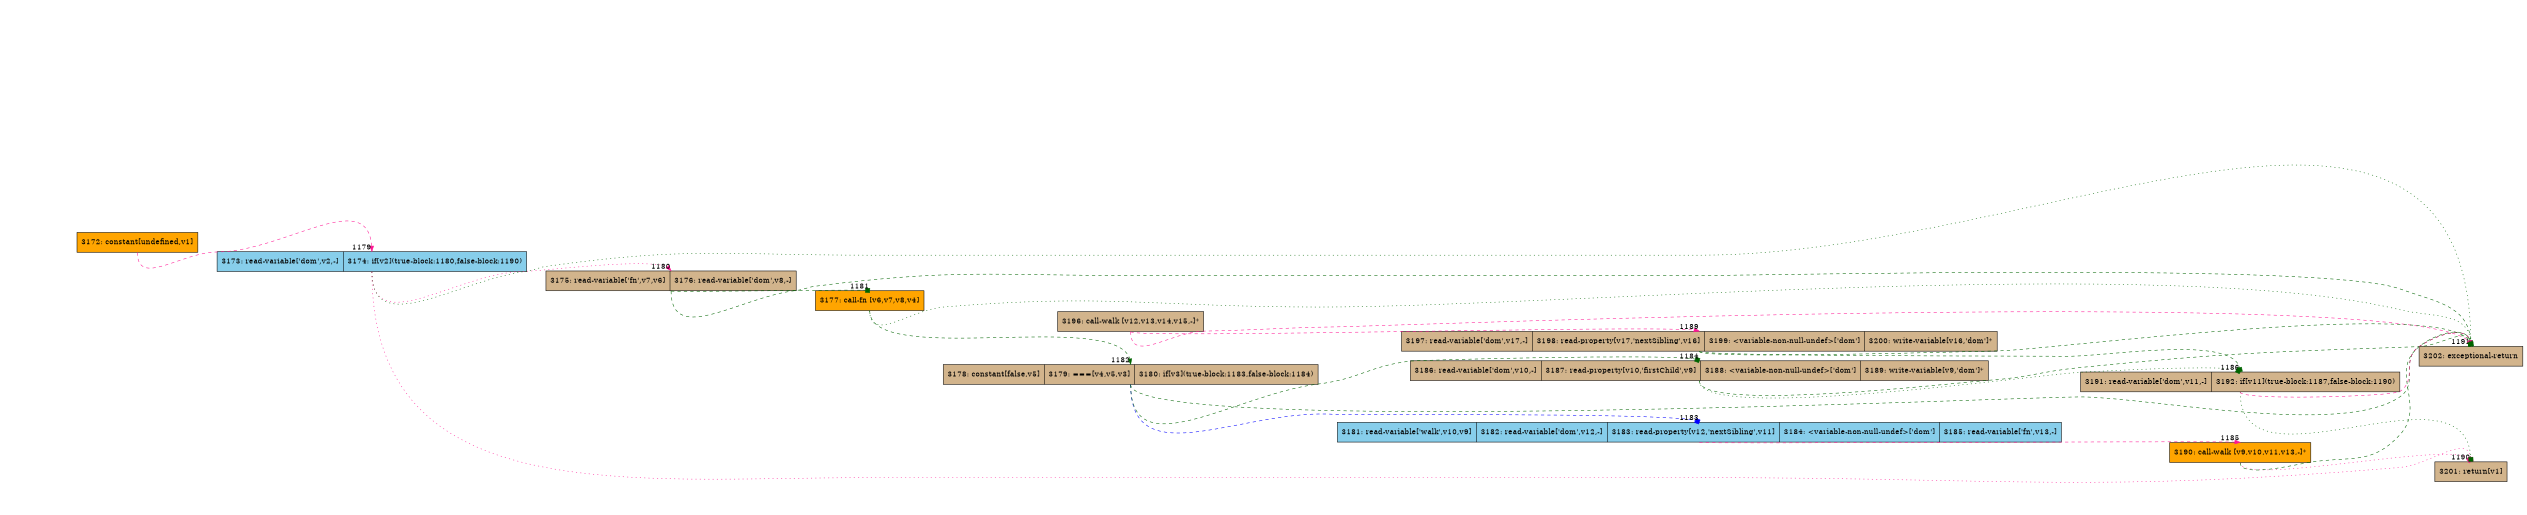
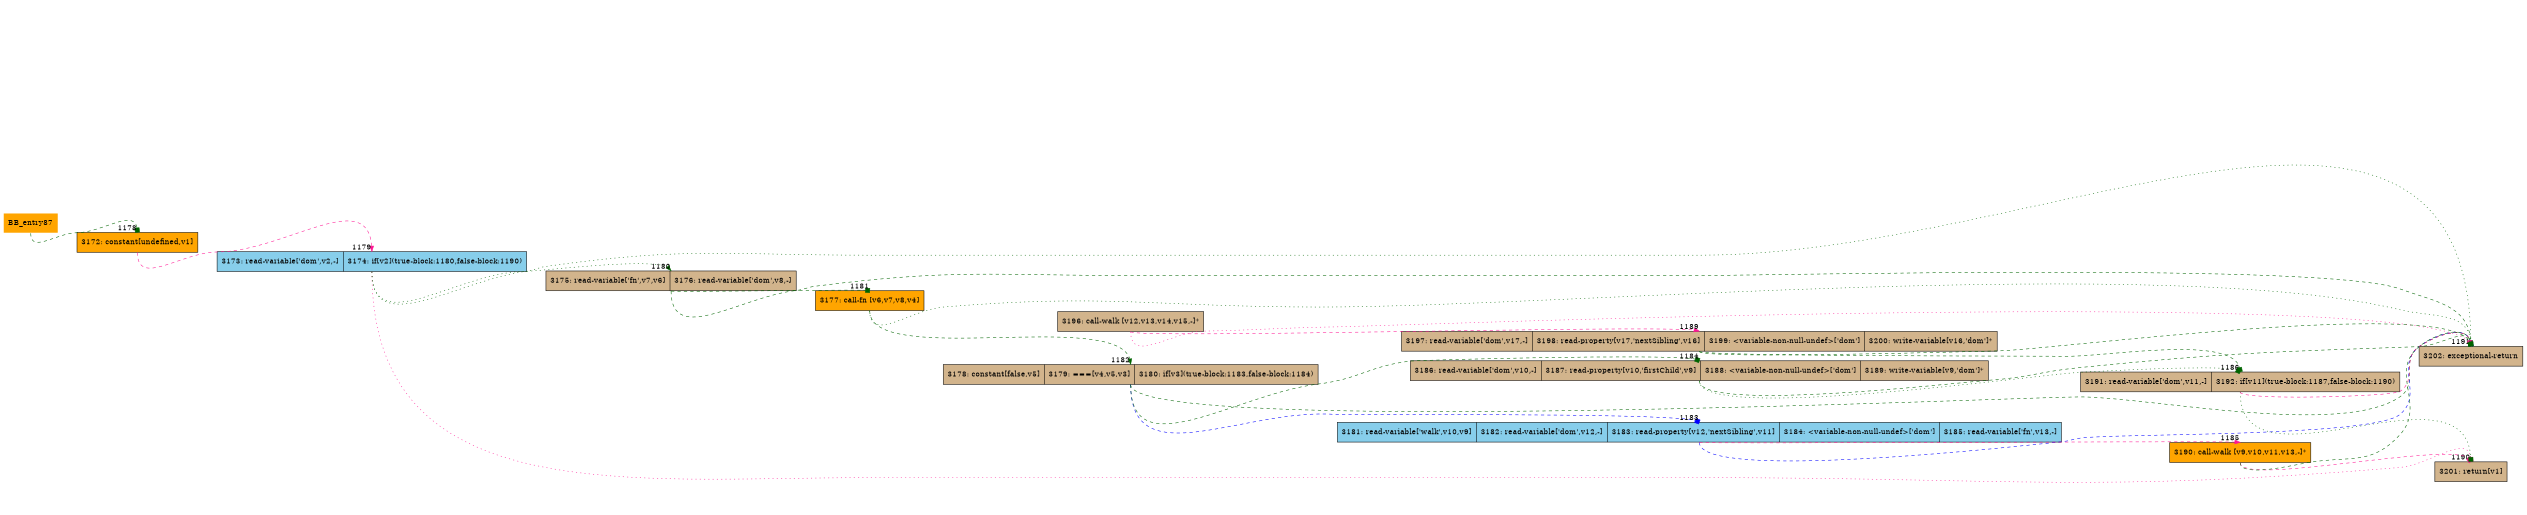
node "BB_entry87": added
edge "3173: read-variable['dom',v2,-]" -> "3175: read-variable['fn',v7,v6]": color deeppink -> darkgreen
edge "3196: call-walk [v12,v13,v14,v15,-]*" -> "3202: exceptional-return": style dashed -> dotted
edge "3181: read-variable['walk',v10,v9]" -> "3202: exceptional-return": added
edge "3190: call-walk [v9,v10,v11,v13,-]*" -> "3201: return[v1]": style dotted -> dashed
